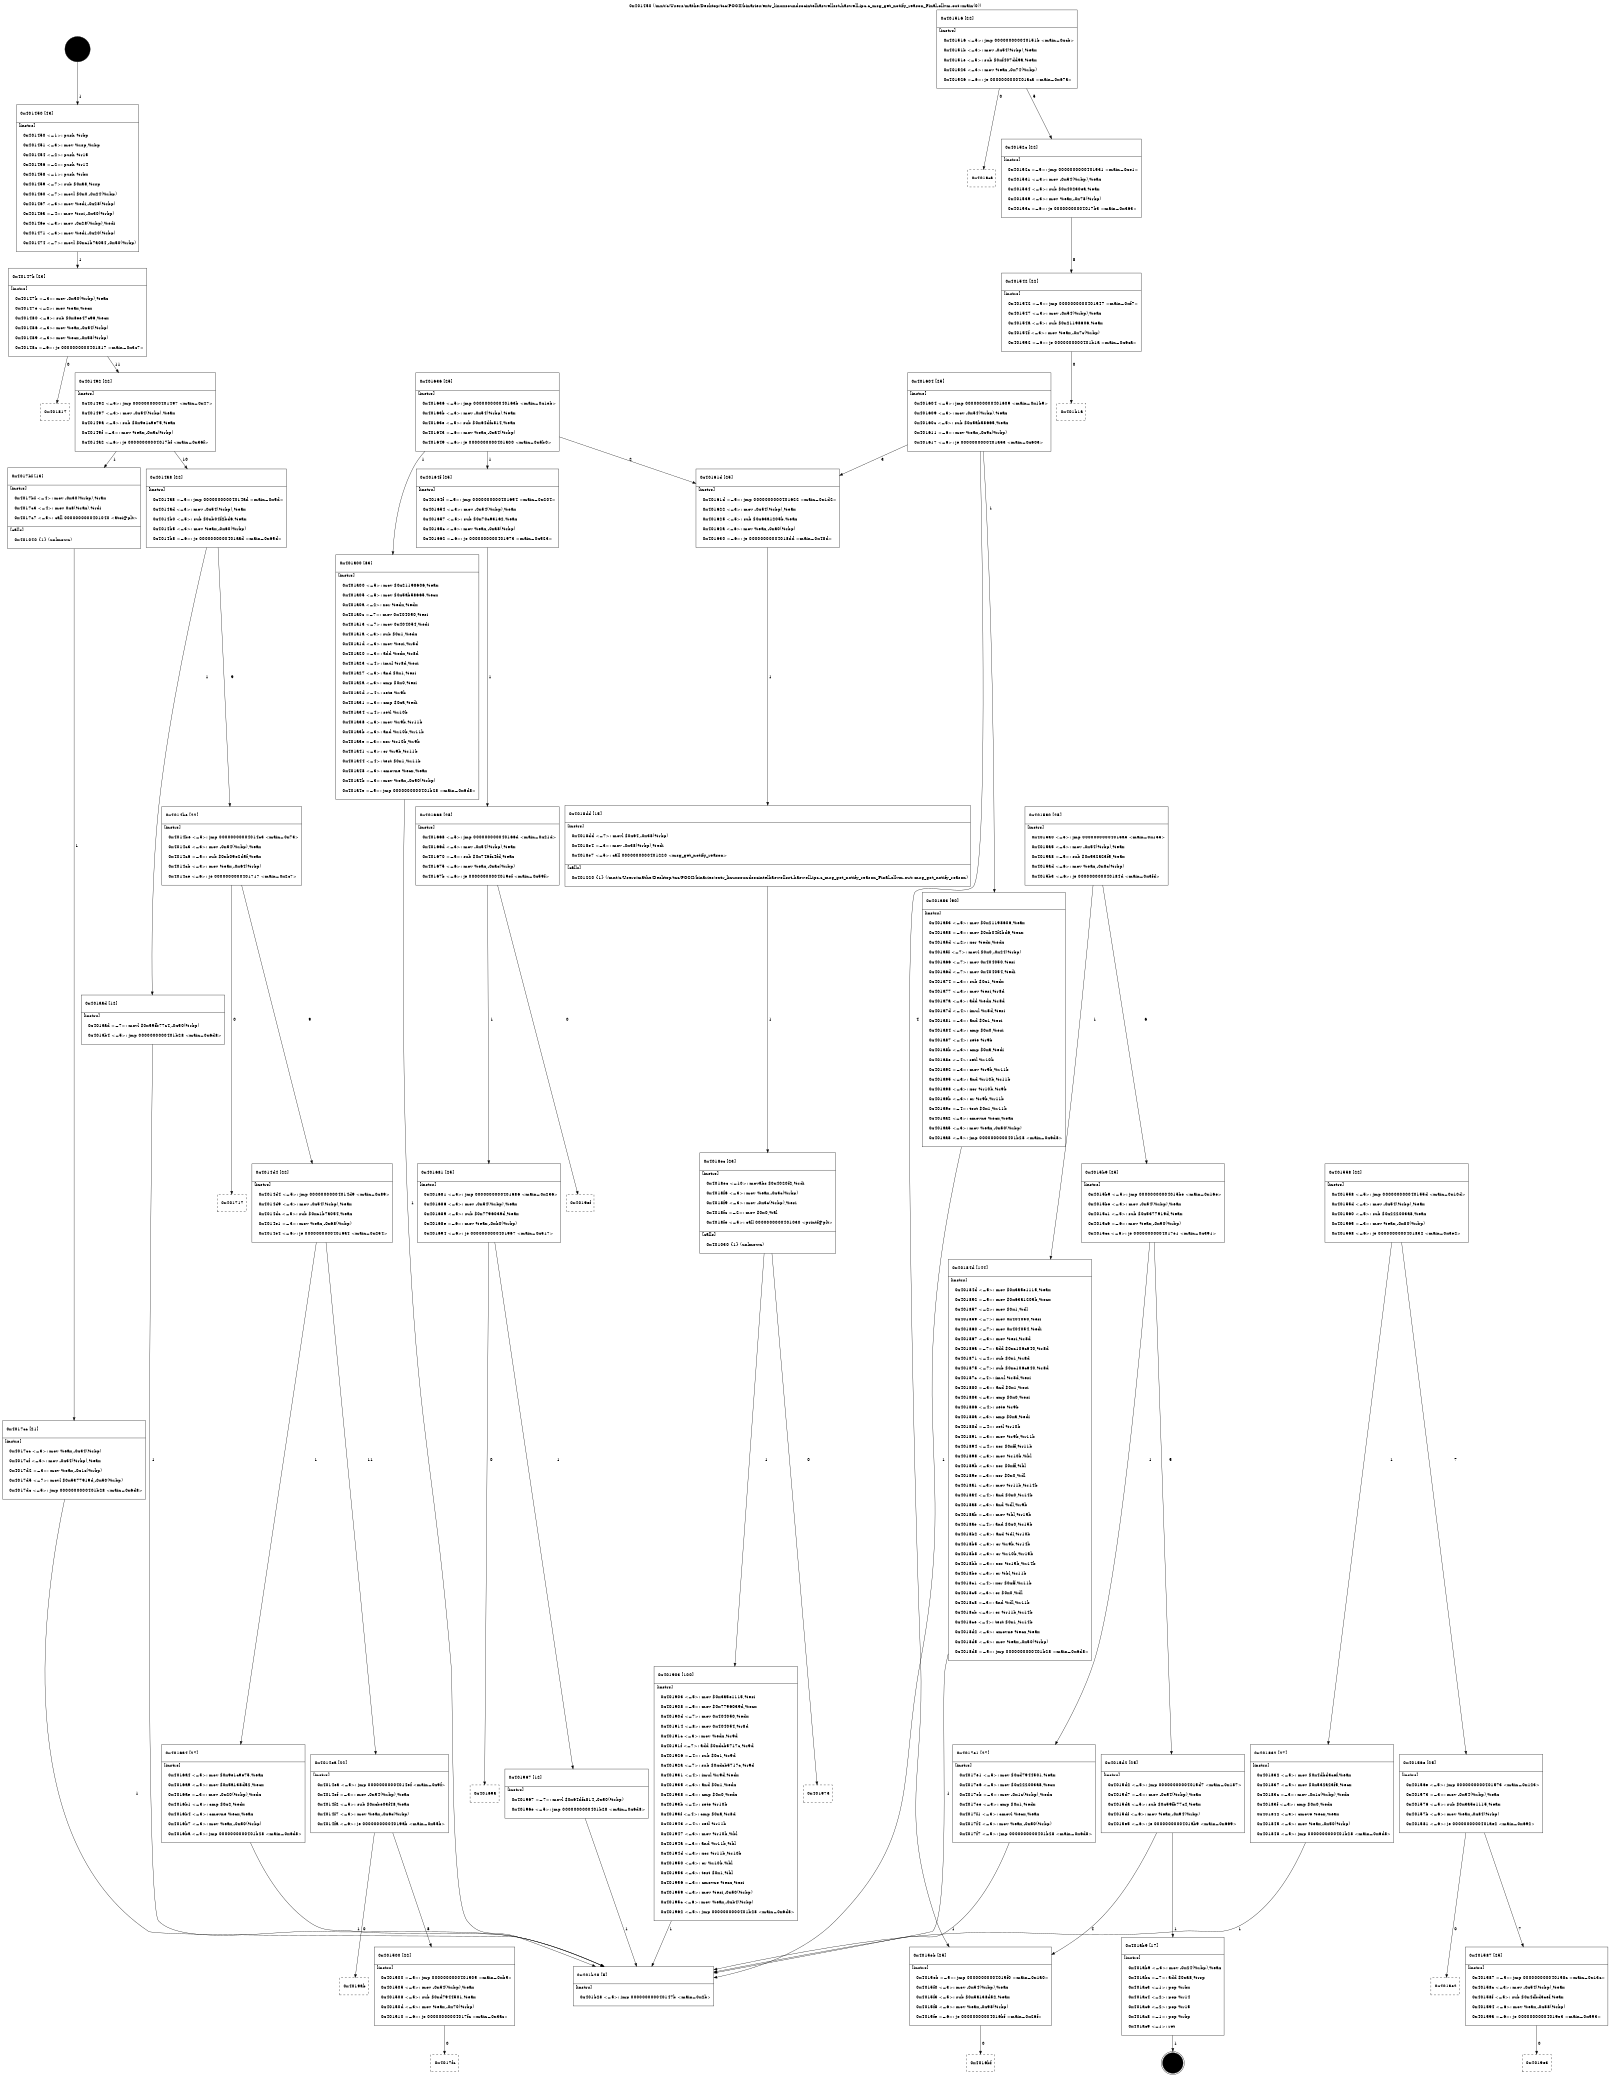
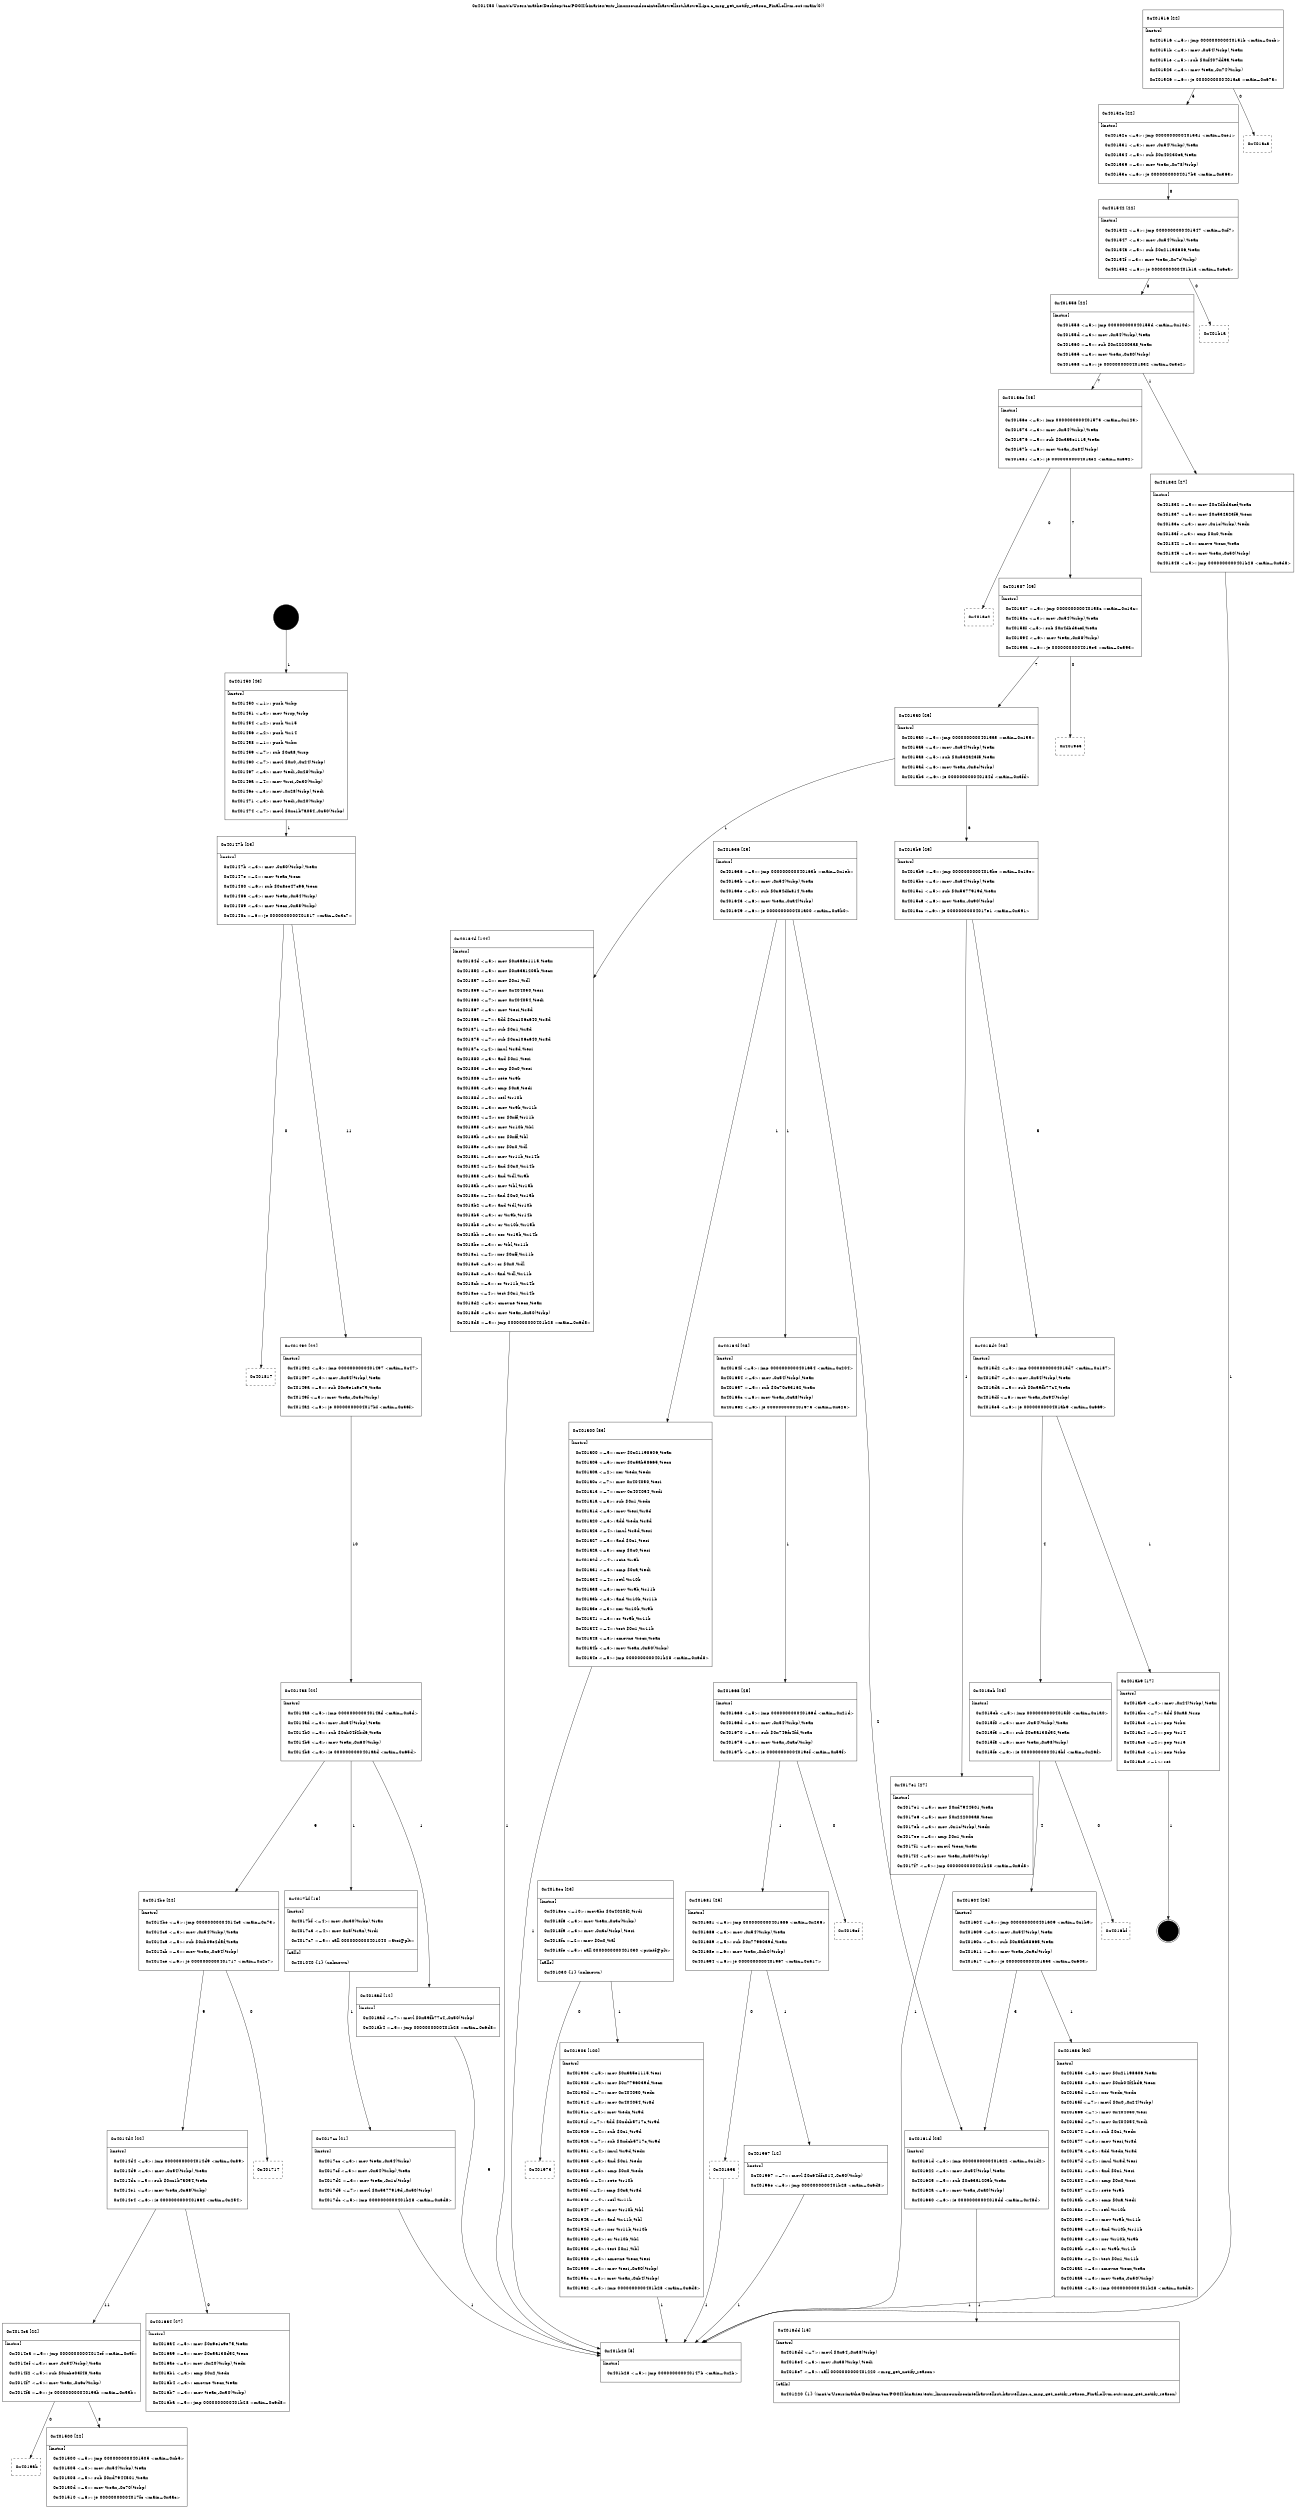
edge "0x401542 [22]" -> "0x401558 [22]": added, label "8"
edge "0x401492 [22]" -> "0x4017bf [13]": now "0x4014a8 [22]" -> "0x4017bf [13]"
edge "0x401587 [25]" -> "0x4015a0 [25]": added, label "7"
edge "0x4018dd [15]" -> "0x4018ec [23]": removed, label "1"
edge "0x401604 [25]" -> "0x4015eb [25]": reversed
edge "0x401aad [12]" -> "0x401b28 [5]": label " 1" -> " 9"
edge "0x4014d4 [22]" -> "0x4016a4 [27]": label " 1" -> " 0"
edge "0x4016a4 [27]" -> "0x401b28 [5]": now "0x40169a" -> "0x401b28 [5]"
node "0x4017fc": removed
